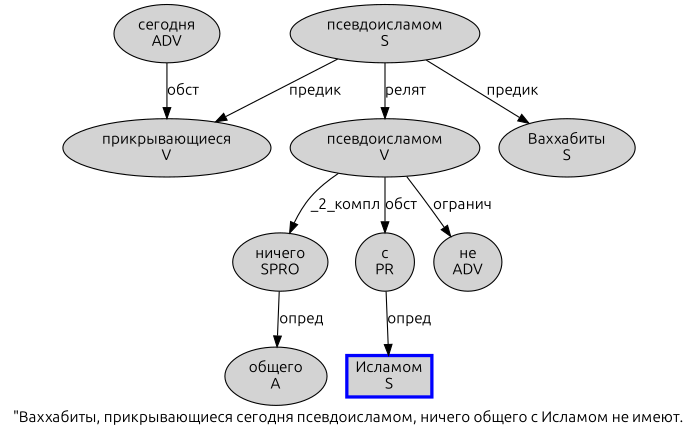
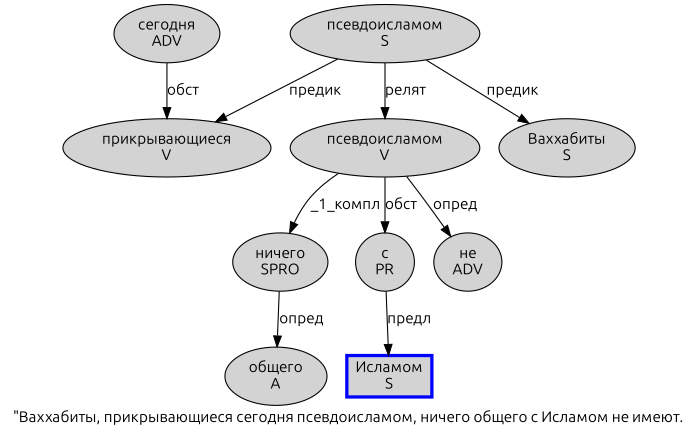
edge "псевдоисламом V" -> "ничего SPRO": label "_2_компл" -> "_1_компл"
edge "псевдоисламом V" -> "не ADV": label "огранич" -> "опред"
edge "с PR" -> "Исламом S": label "опред" -> "предл"
